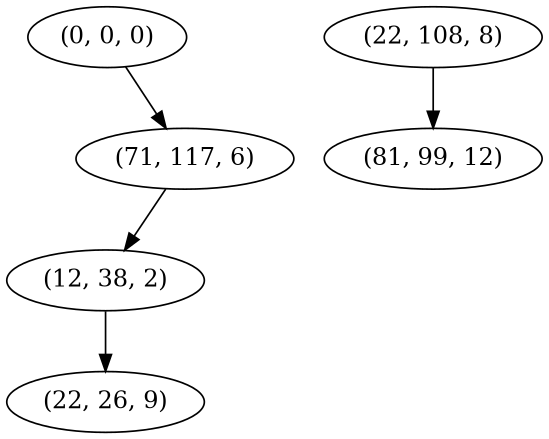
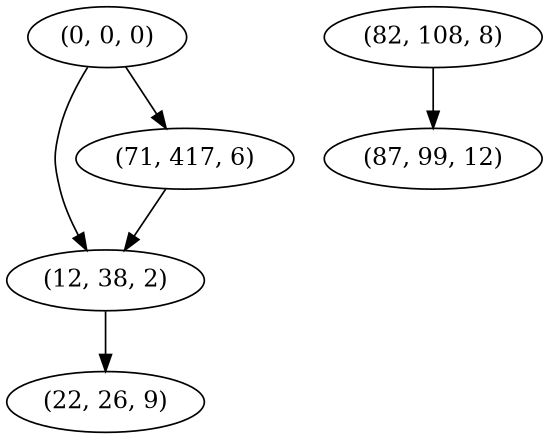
node "(22, 108, 8)": label "(22, 108, 8)" -> "(82, 108, 8)"
edge "(0, 0, 0)" -> "(12, 38, 2)": added
node "(71, 117, 6)": label "(71, 117, 6)" -> "(71, 417, 6)"
node "(81, 99, 12)": label "(81, 99, 12)" -> "(87, 99, 12)"
